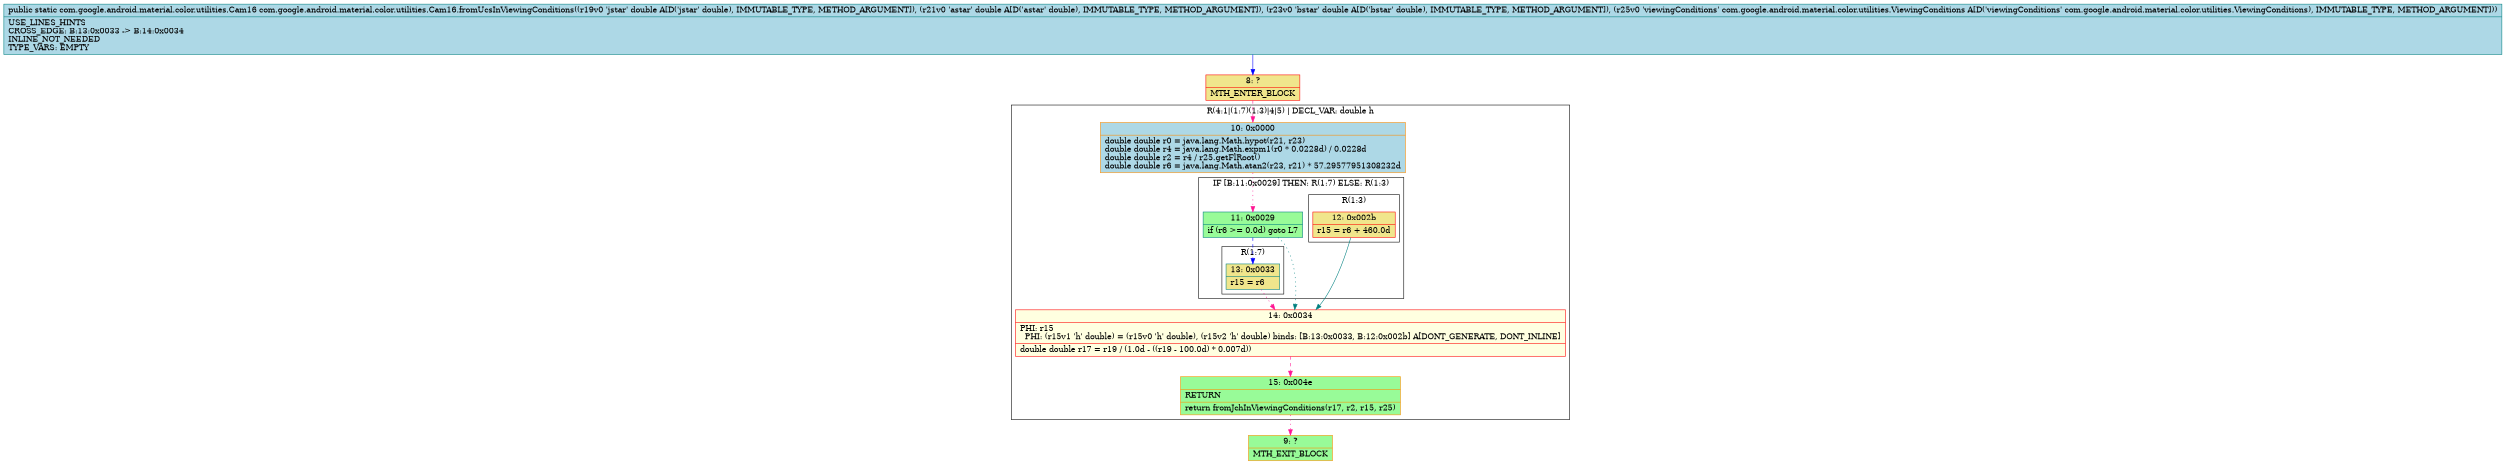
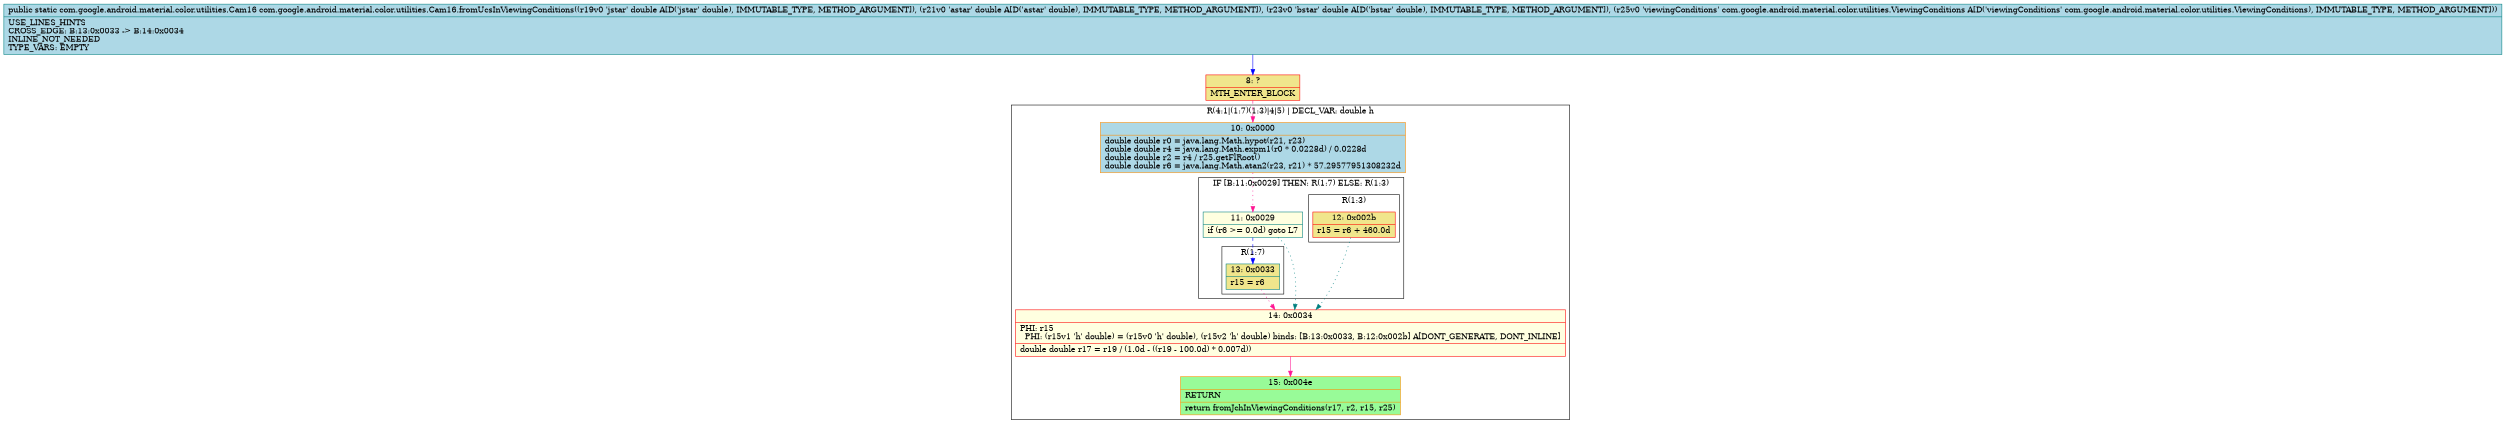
node "11: 0x0029": fillcolor palegreen -> lightyellow
edge "12: 0x002b" -> "14: 0x0034": style solid -> dotted
edge "14: 0x0034" -> "15: 0x004e": style dashed -> solid
node "9: ?": removed
